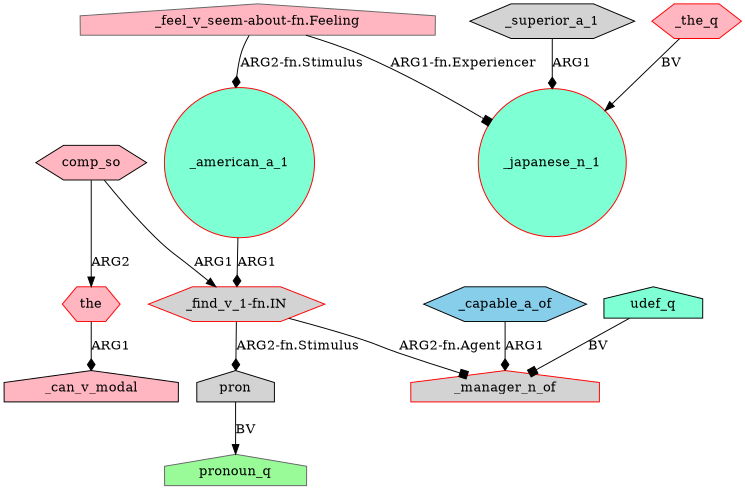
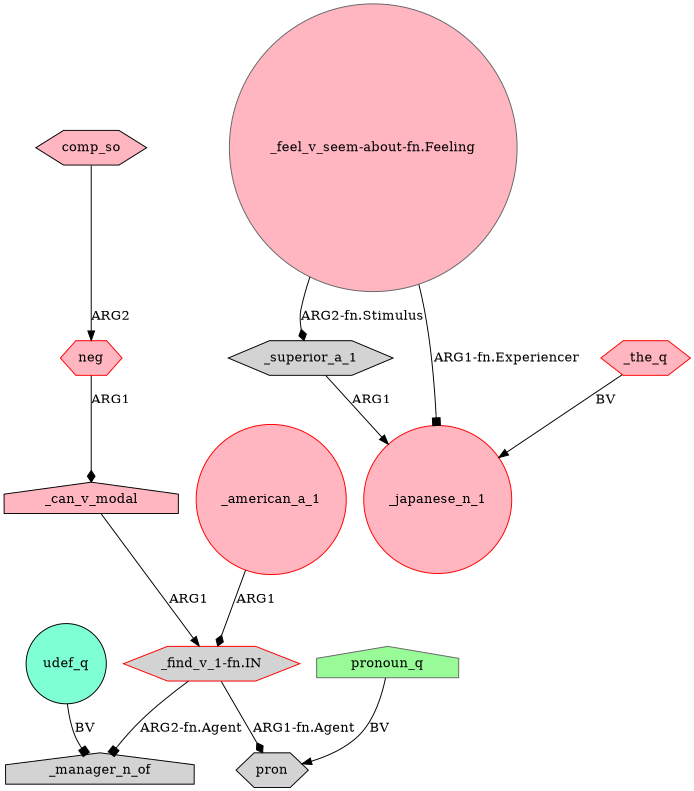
node "_feel_v_seem-about-fn.Feeling": shape house -> circle
edge "_feel_v_seem-about-fn.Feeling" -> "_american_a_1": now "_feel_v_seem-about-fn.Feeling" -> "_superior_a_1"
edge "_superior_a_1" -> "_japanese_n_1": arrowhead diamond -> normal
node "_american_a_1": fillcolor aquamarine -> lightpink
node "_japanese_n_1": fillcolor aquamarine -> lightpink
edge "comp_so" -> "_find_v_1-fn.IN": now "_can_v_modal" -> "_find_v_1-fn.IN"
node "the": label "the" -> "neg"
node "_capable_a_of": removed
node "udef_q": shape house -> circle
edge "_find_v_1-fn.IN" -> "pron": label "ARG2-fn.Stimulus" -> "ARG1-fn.Agent"
node "pron": shape house -> hexagon
node "_manager_n_of": color red -> black
edge "pron" -> "pronoun_q": reversed
